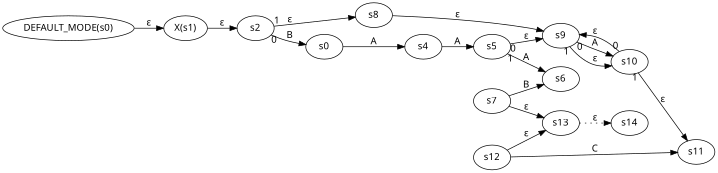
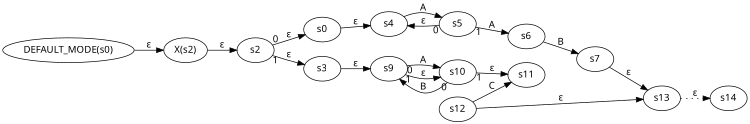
node "s8": label "s8" -> "s3"
node "X(s1)": label "X(s1)" -> "X(s2)"
edge "s10" -> "s9": label "ε" -> "B"
edge "s2" -> "s0": label "B" -> "ε"
edge "s0" -> "s4": label "A" -> "ε"
edge "s5" -> "s9": now "s5" -> "s4"
edge "s7" -> "s6": reversed
